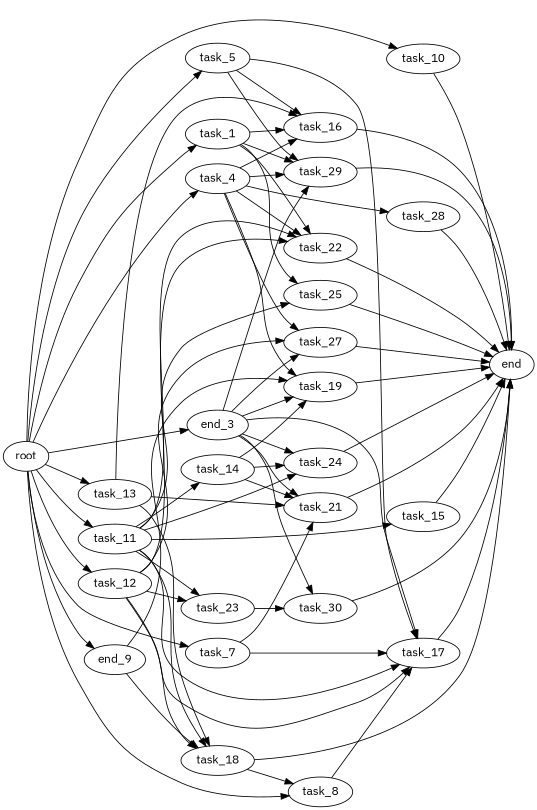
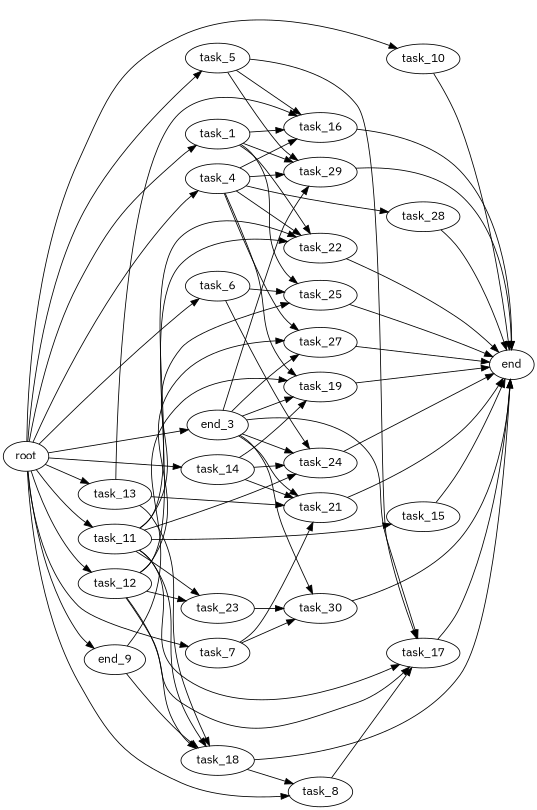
node "task_6": added
edge "task_11" -> "task_14": now "root" -> "task_14"
edge "task_7" -> "task_17": now "task_7" -> "task_30"
